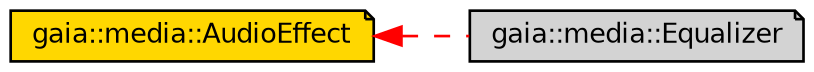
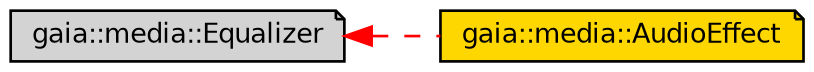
edge "gaia::media::Equalizer" -> "gaia::media::AudioEffect": reversed
